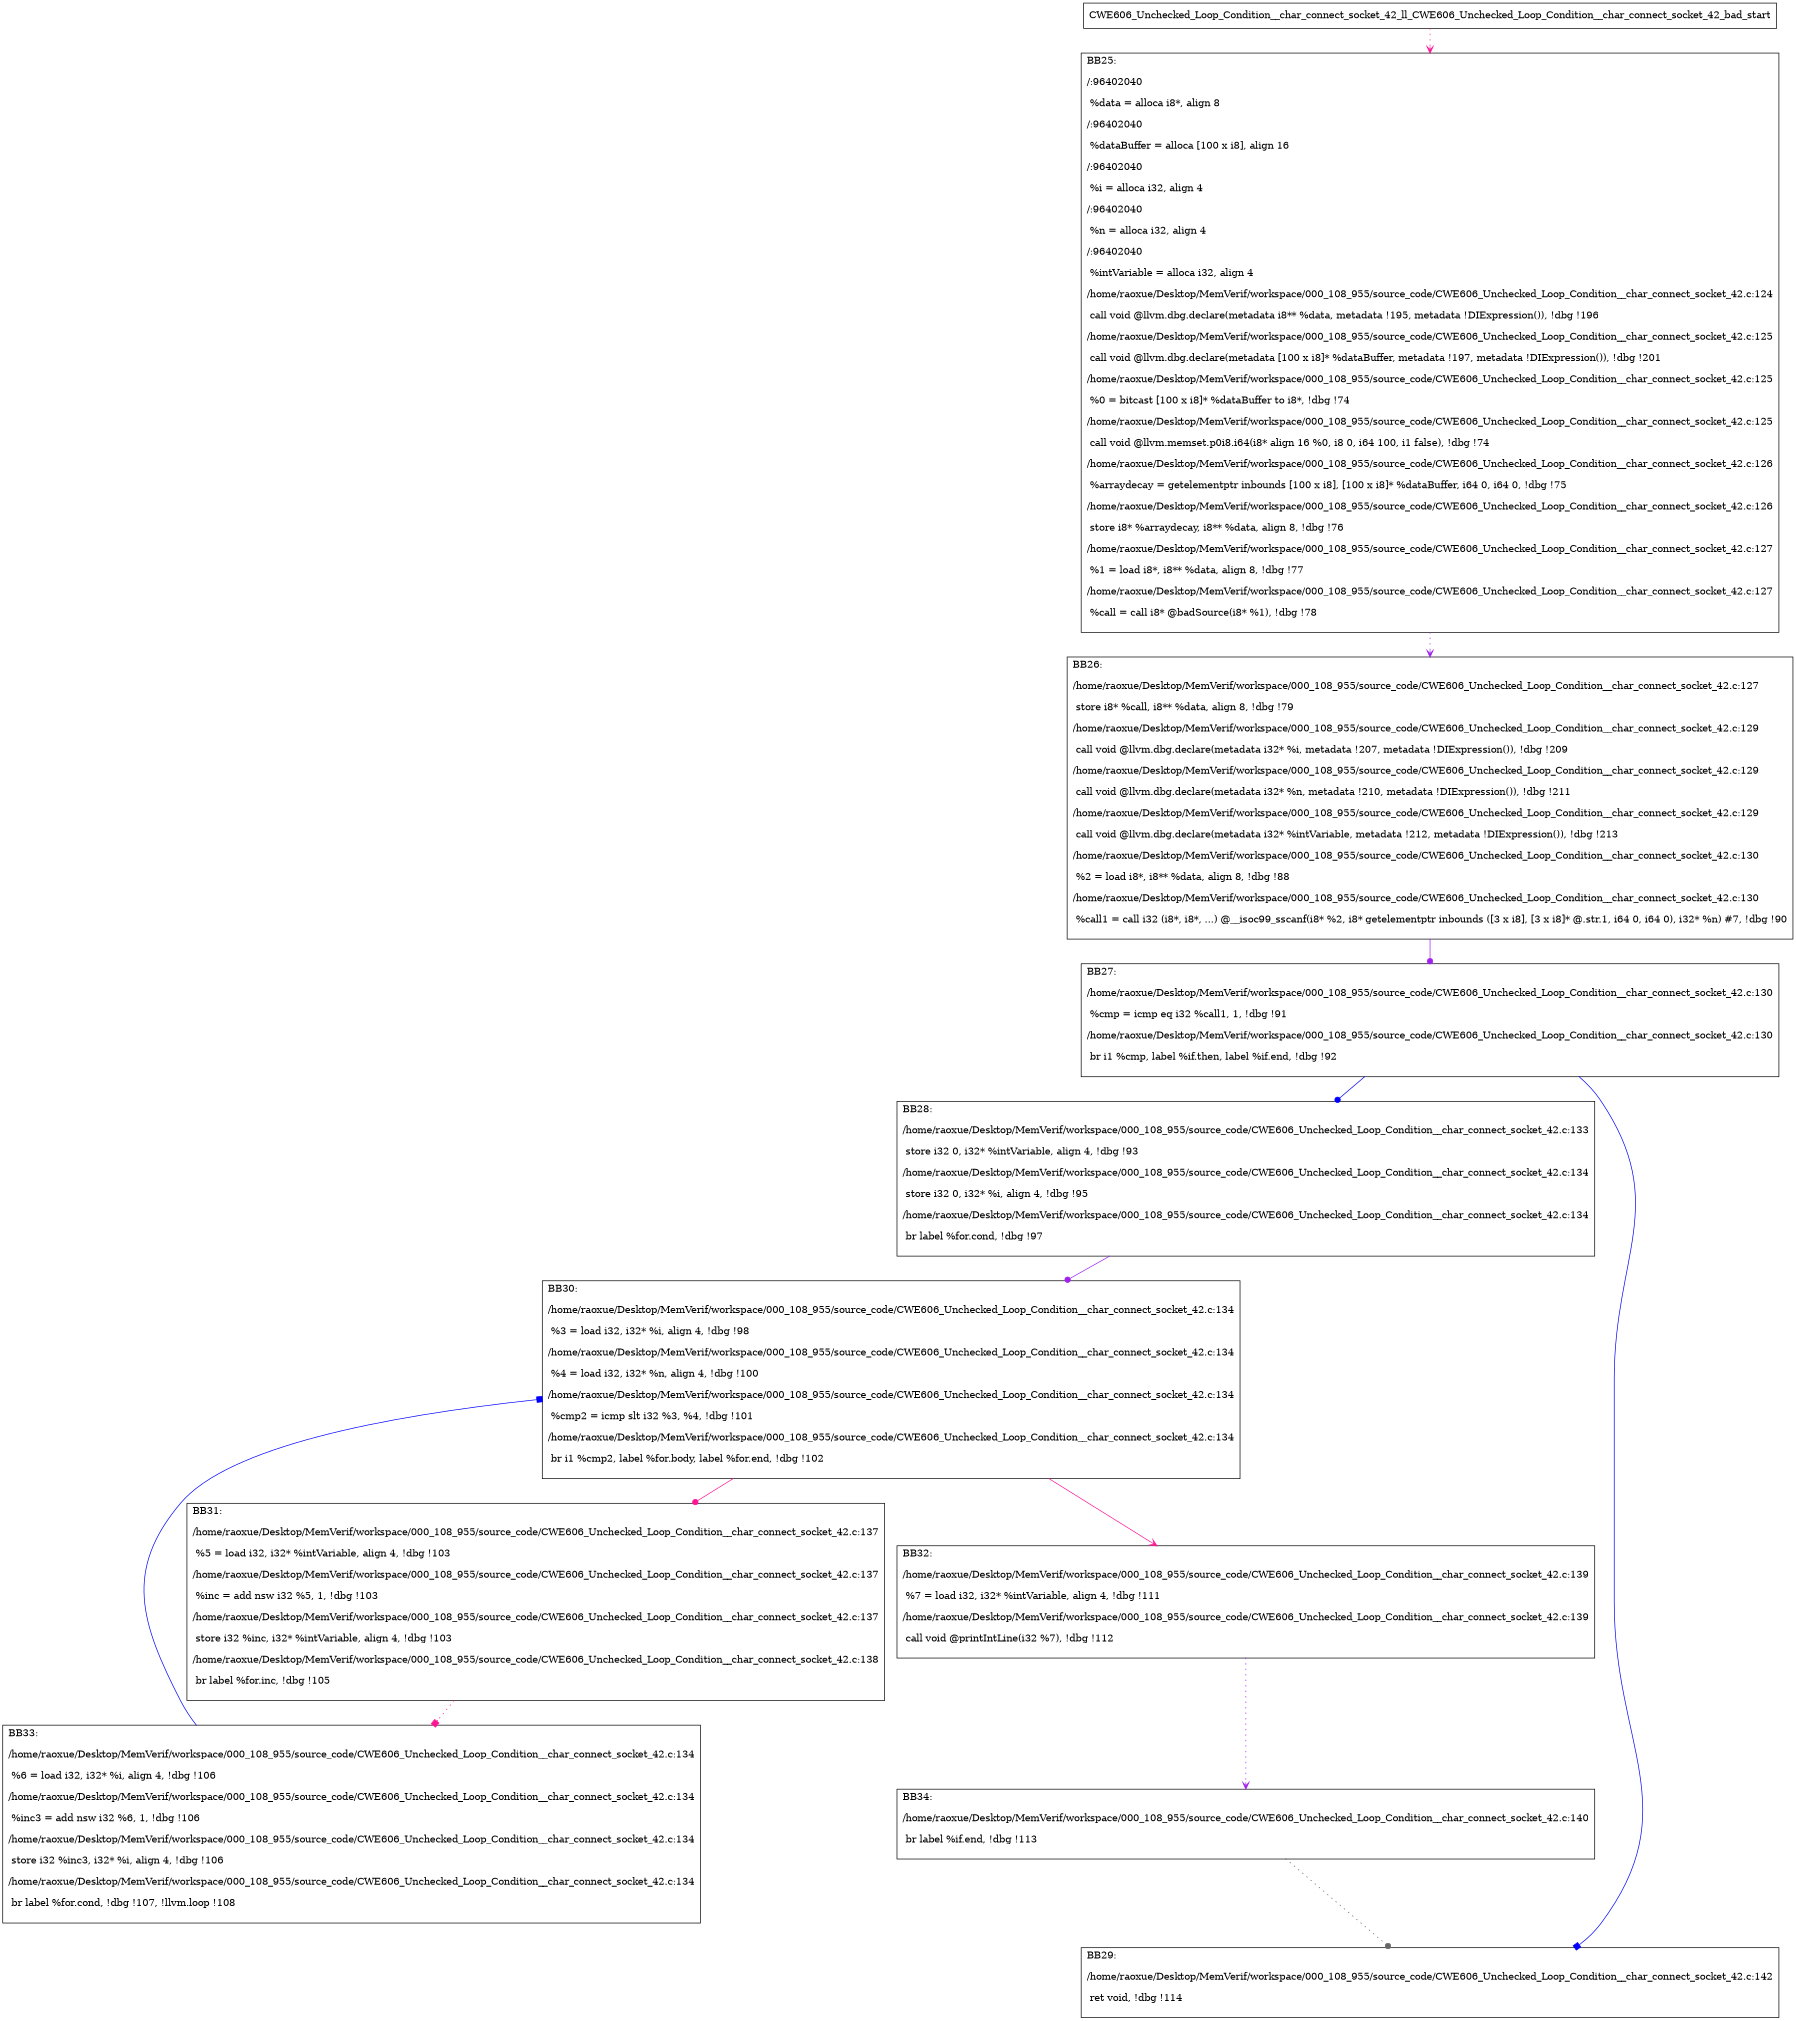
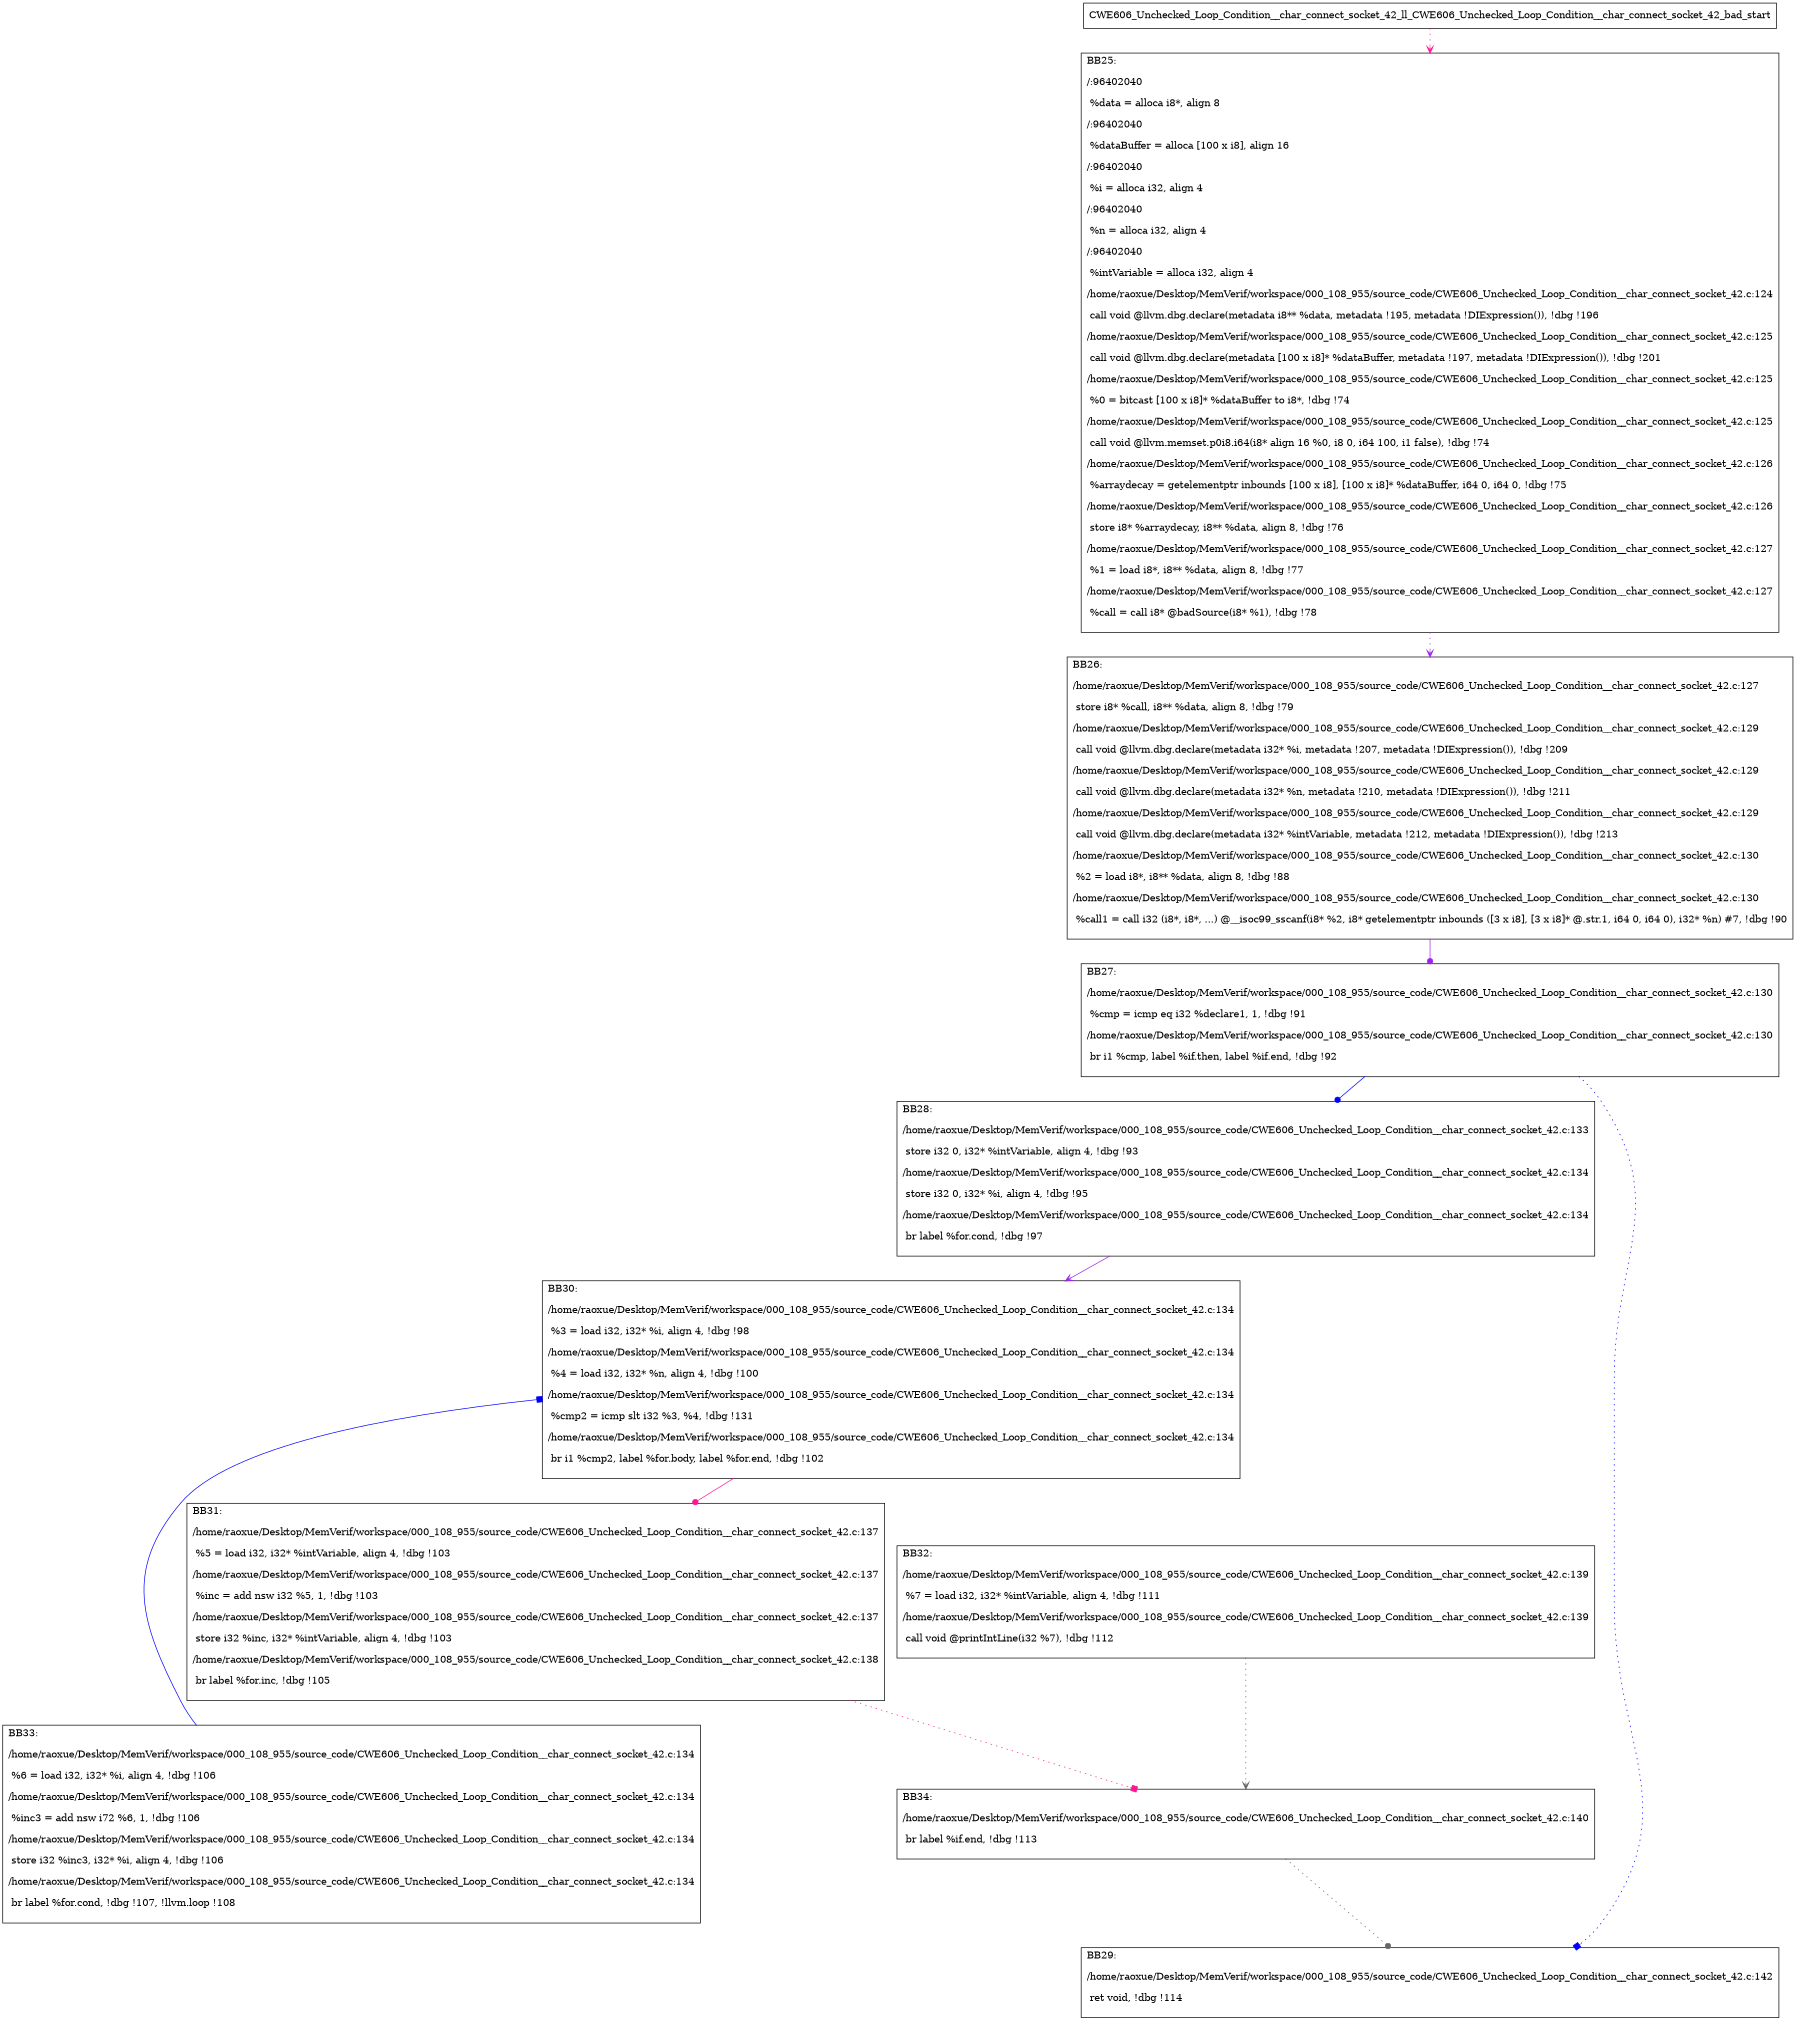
node "BB27:": text "%cmp = icmp eq i32 %call1, 1, !dbg !91" -> "%cmp = icmp eq i32 %declare1, 1, !dbg !91"
edge "BB28:" -> "BB30:": arrowhead dot -> vee
node "BB30:": text "%cmp2 = icmp slt i32 %3, %4, !dbg !101" -> "%cmp2 = icmp slt i32 %3, %4, !dbg !131"
edge "BB30:" -> "BB32:": removed
edge "BB27:" -> "BB29:": style solid -> dotted
edge "BB31:" -> "BB33:": now "BB31:" -> "BB34:"
edge "BB32:" -> "BB34:": color purple -> gray40
node "BB33:": text "%inc3 = add nsw i32 %6, 1, !dbg !106" -> "%inc3 = add nsw i72 %6, 1, !dbg !106"
